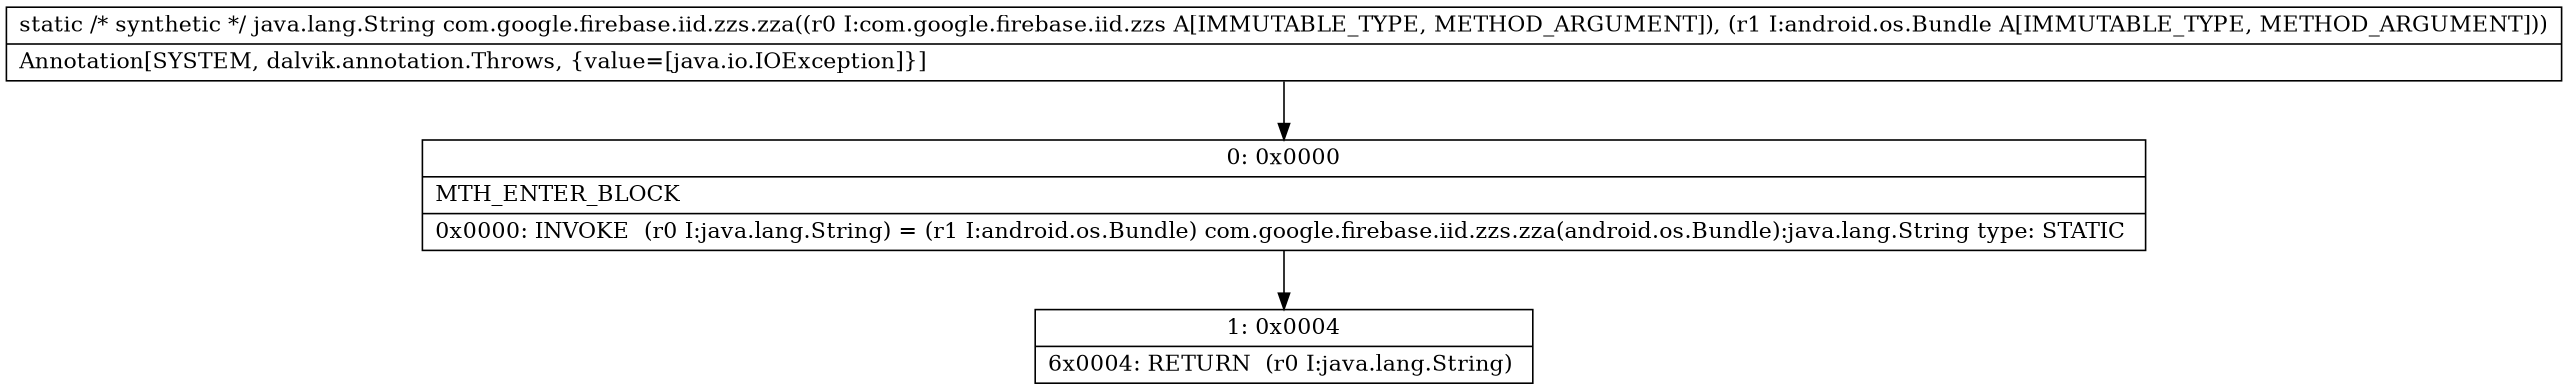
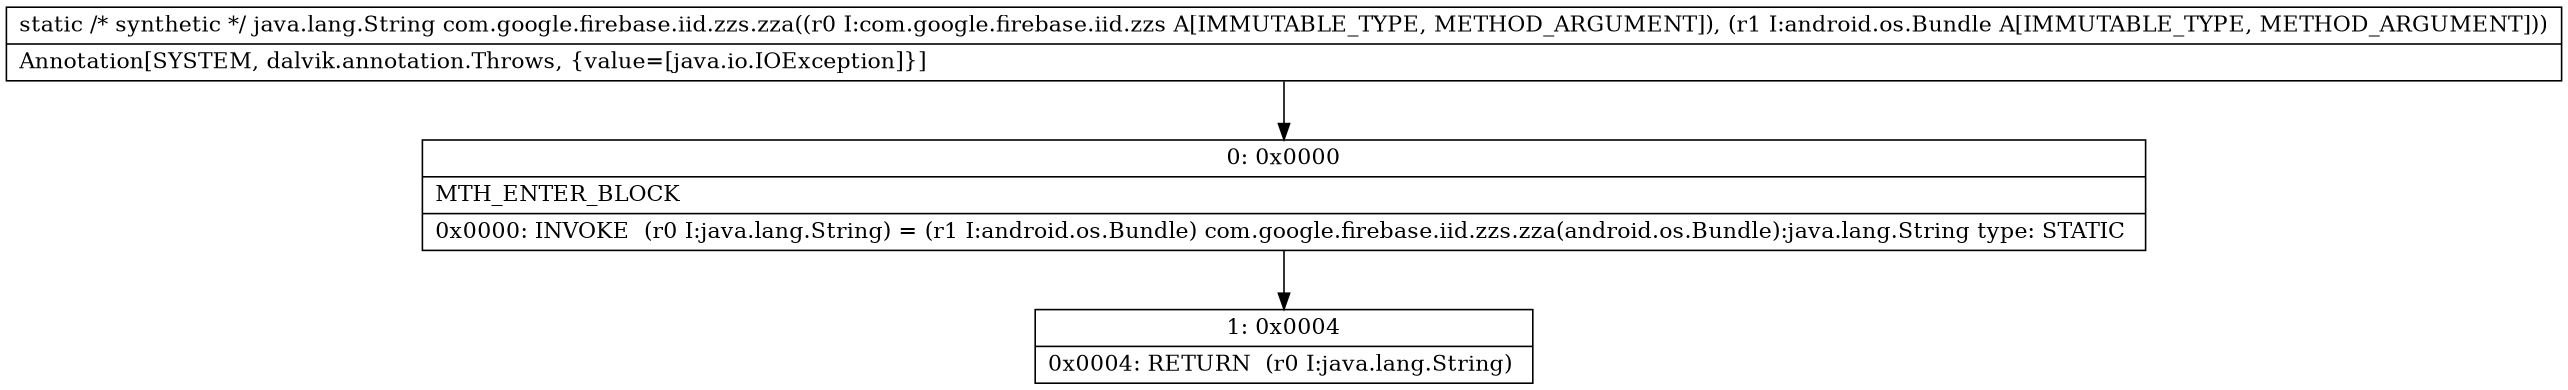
node "1: 0x0004": text "6x0004: RETURN  (r0 I:java.lang.String)" -> "0x0004: RETURN  (r0 I:java.lang.String)"
